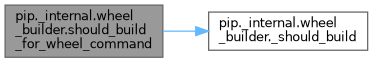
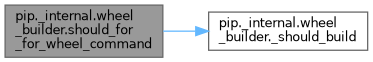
node "pip._internal.wheel _builder.should_build _for_wheel_command": label "pip._internal.wheel _builder.should_build _for_wheel_command" -> "pip._internal.wheel _builder.should_for _for_wheel_command"
